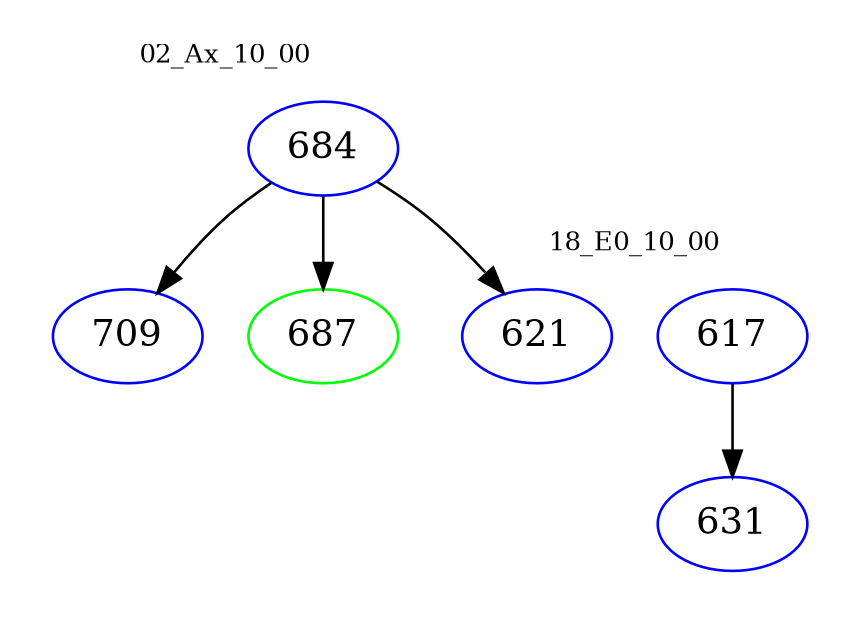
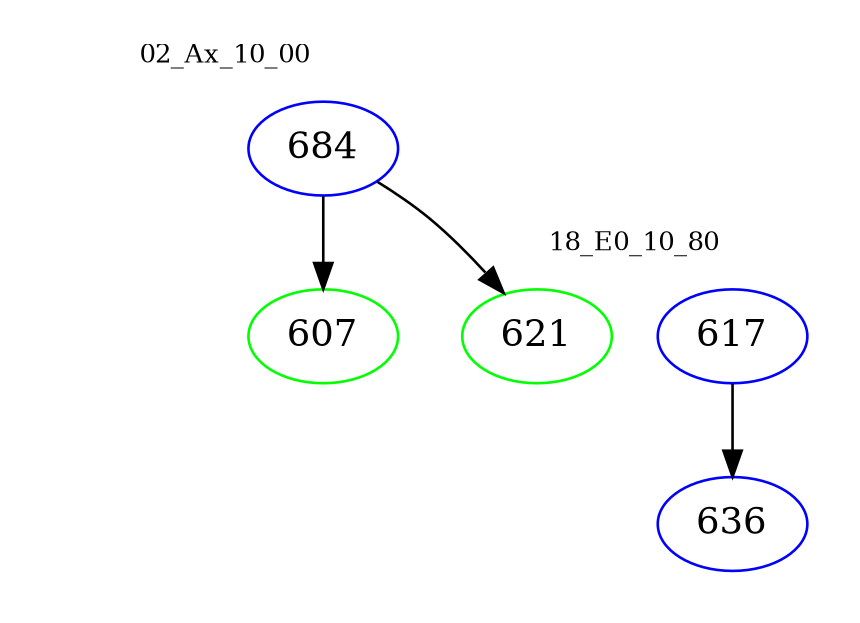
cluster "18_E0_10_00": label "18_E0_10_00" -> "18_E0_10_80"
node "709": removed
node "687": label "687" -> "607"
node "621": color blue -> green
node "631": label "631" -> "636"
